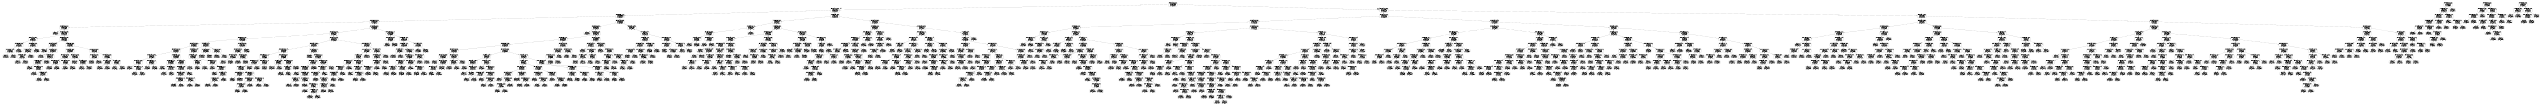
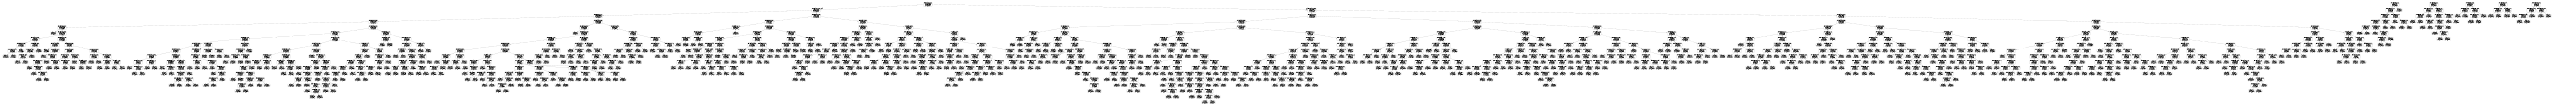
node "ENGINE_SIZE <= 3.2 mse = 39.1 samples = 98 value = 210.8": removed
